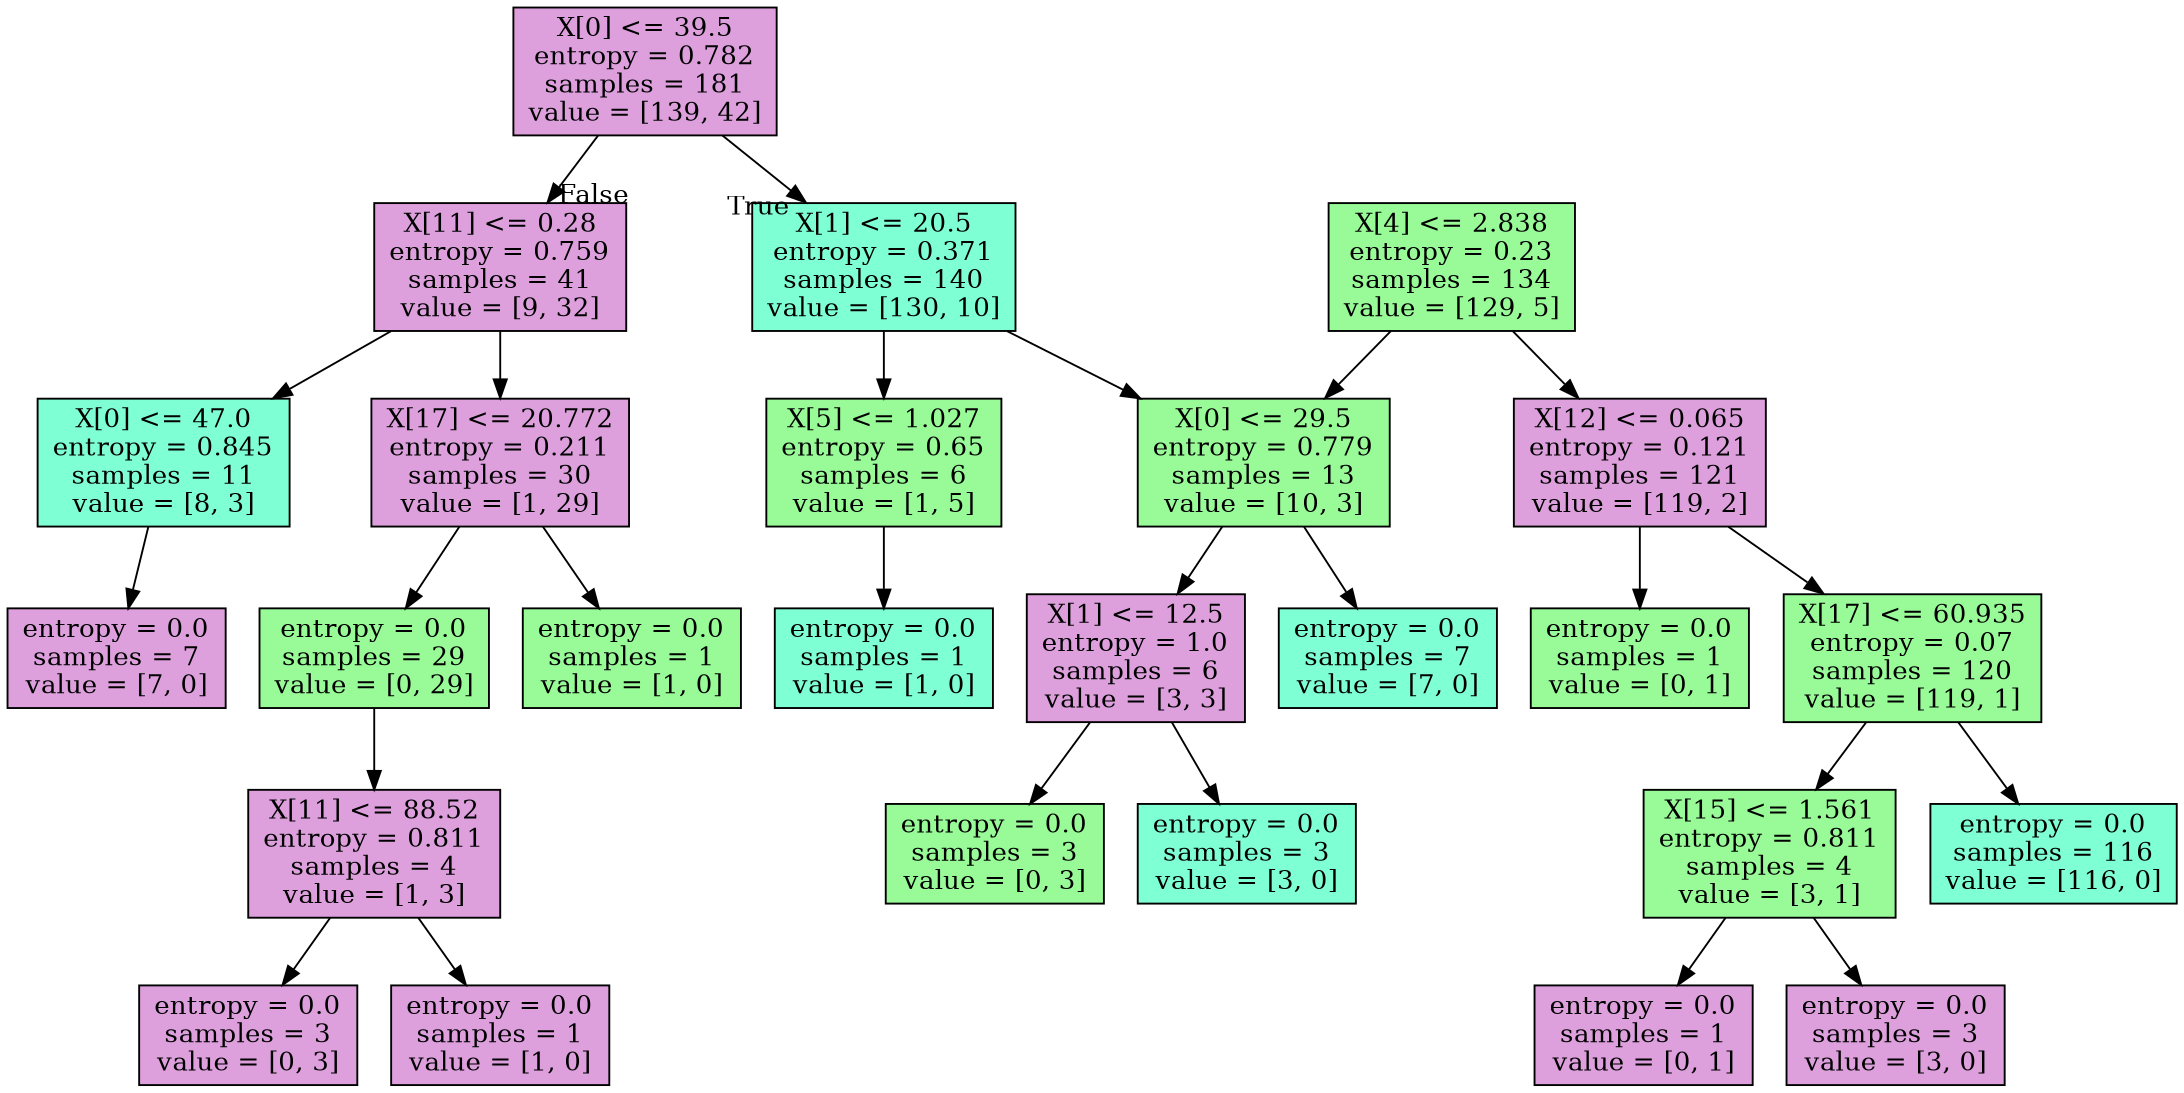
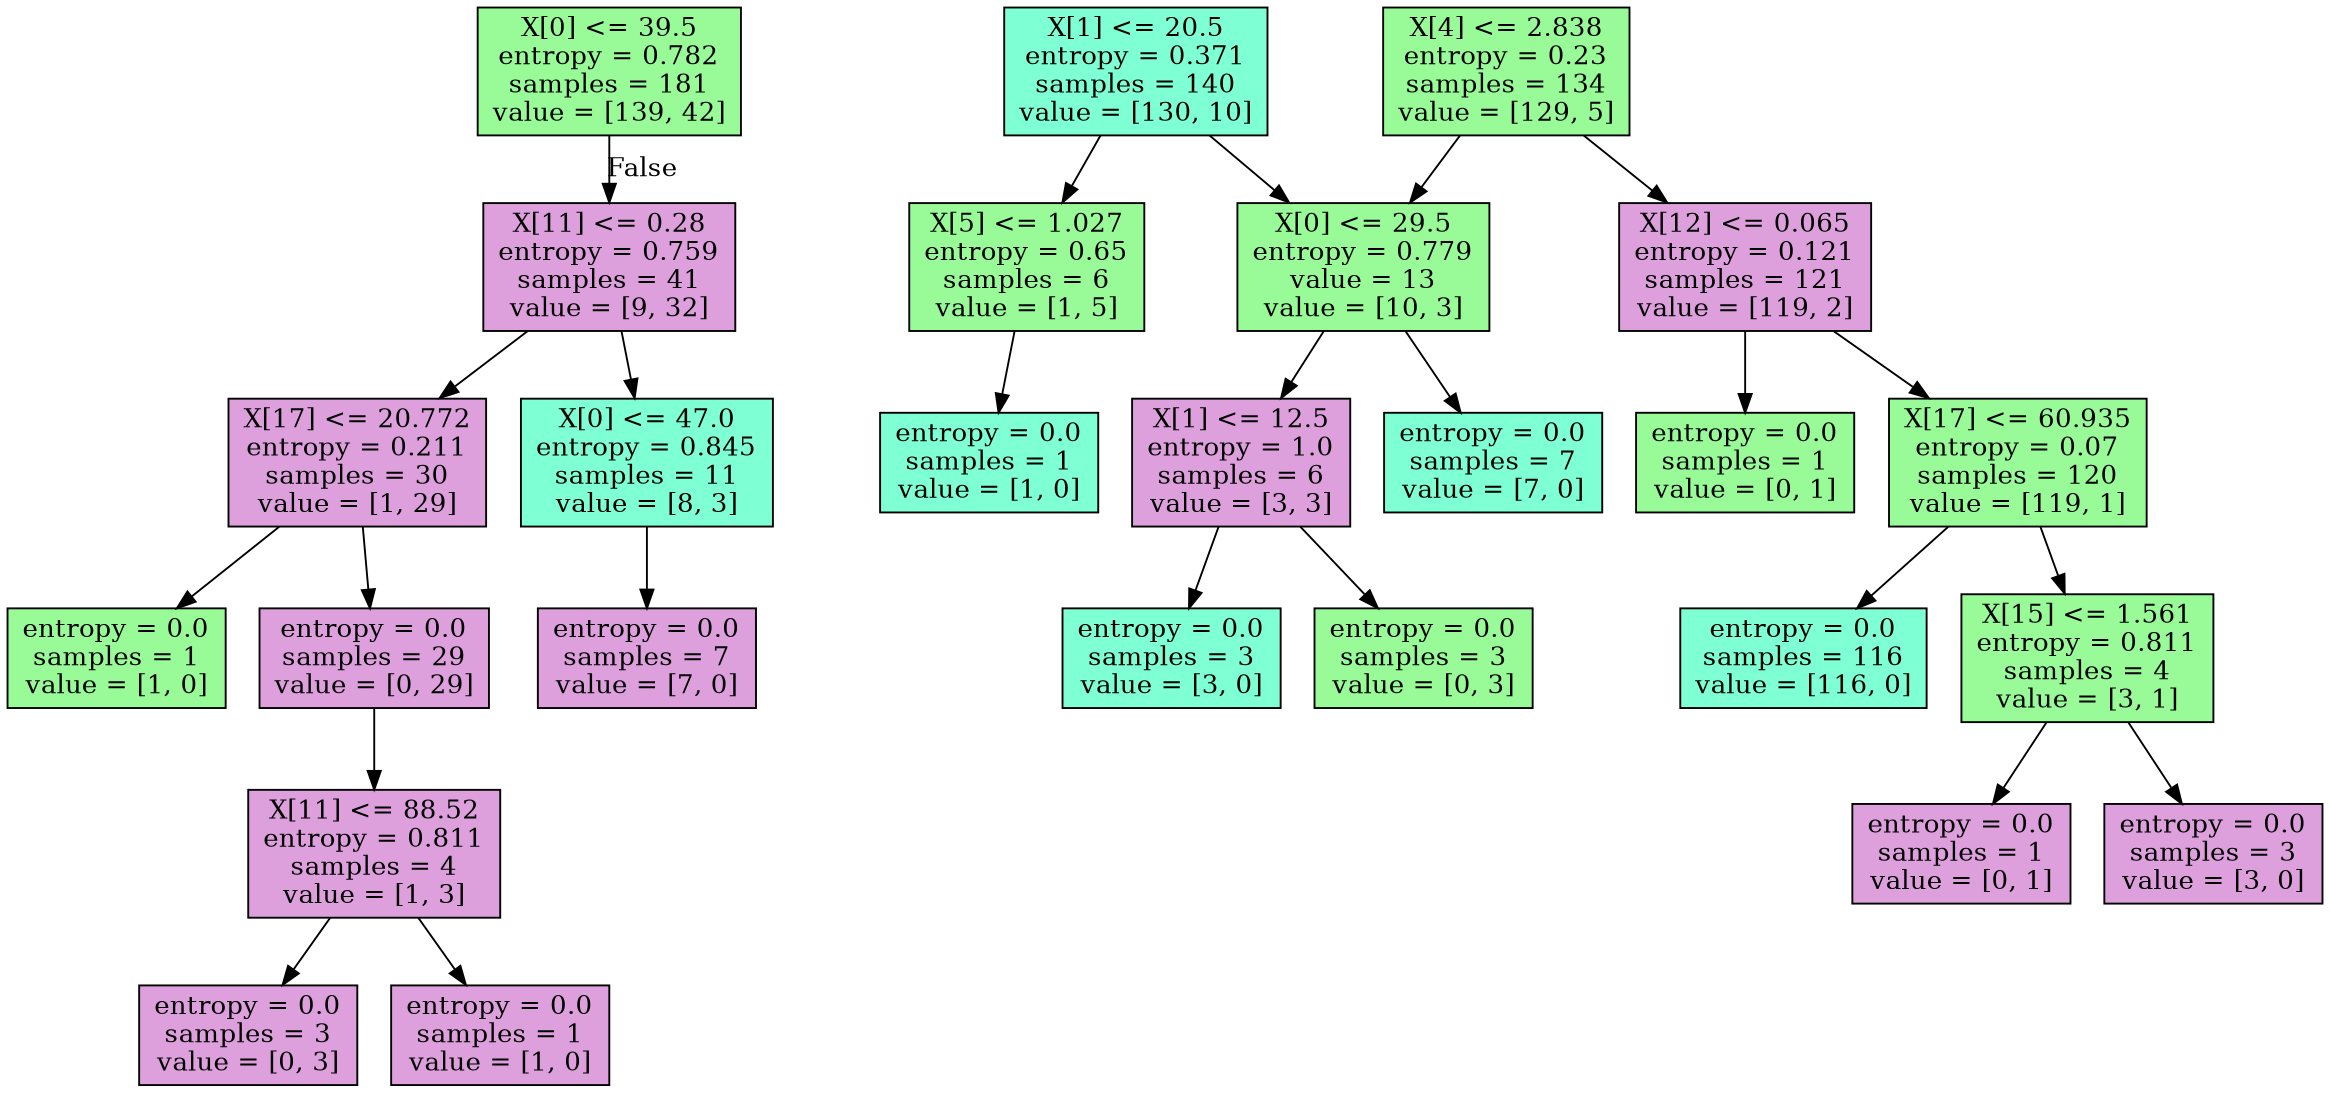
node "X[0] <= 39.5 entropy = 0.782 samples = 181 value = [139, 42]": fillcolor plum -> palegreen
edge "X[0] <= 39.5 entropy = 0.782 samples = 181 value = [139, 42]" -> "X[1] <= 20.5 entropy = 0.371 samples = 140 value = [130, 10]": removed
node "X[0] <= 29.5 entropy = 0.779 samples = 13 value = [10, 3]": label "X[0] <= 29.5 entropy = 0.779 samples = 13 value = [10, 3]" -> "X[0] <= 29.5 entropy = 0.779 value = 13 value = [10, 3]"
node "entropy = 0.0 samples = 29 value = [0, 29]": fillcolor palegreen -> plum
